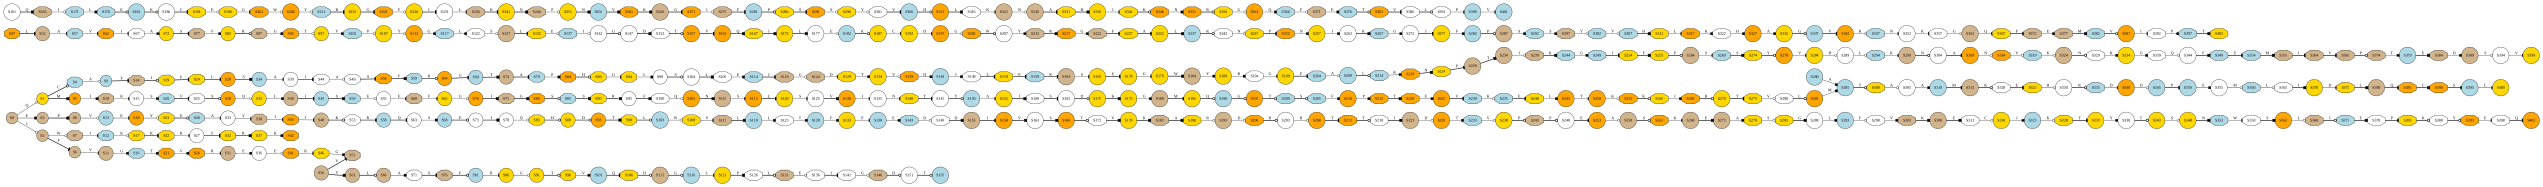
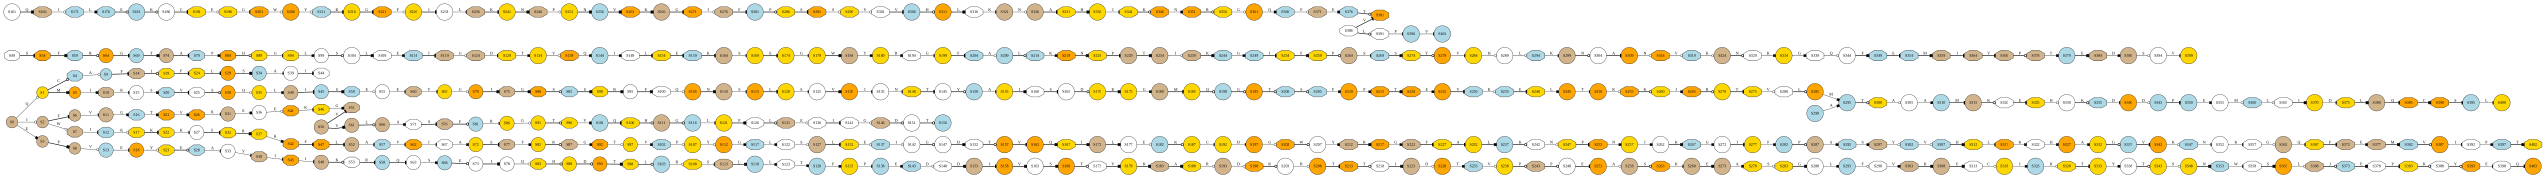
edge "S381" -> "S386": reversed
node "S172": fillcolor gold -> tan
edge "S44" -> "S49": removed, label "A"
edge "S42" -> "S47": added, label "F"
